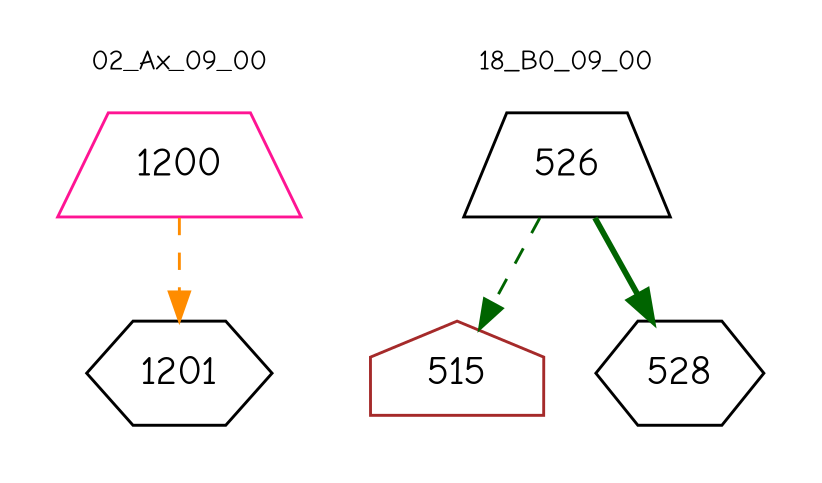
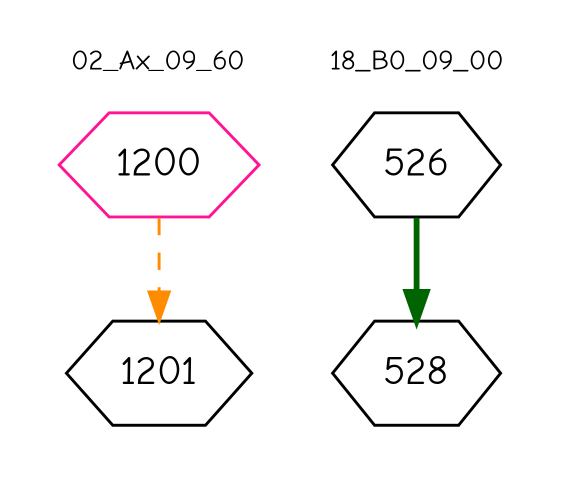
cluster "02_Ax_09_00": label "02_Ax_09_00" -> "02_Ax_09_60"
node "1200": shape trapezium -> hexagon
node "526": shape trapezium -> hexagon
node "515": removed
